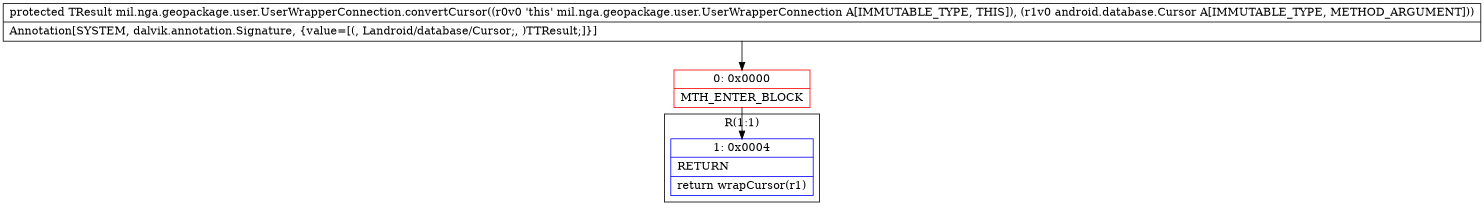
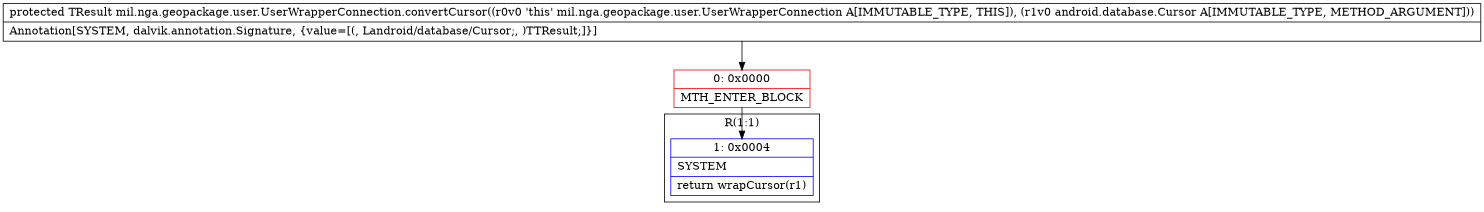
node "1: 0x0004": text "RETURN" -> "SYSTEM"
